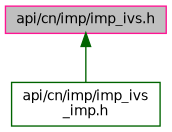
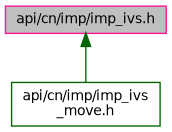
node "api/cn/imp/imp_ivs _imp.h": label "api/cn/imp/imp_ivs _imp.h" -> "api/cn/imp/imp_ivs _move.h"
